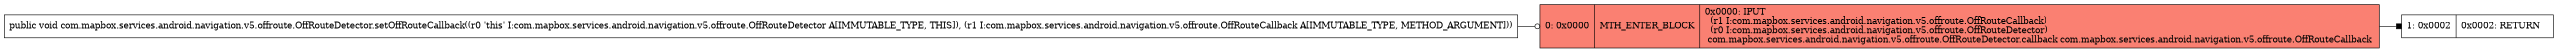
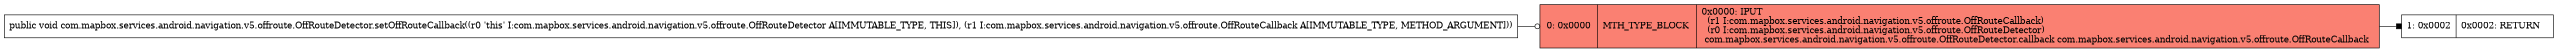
node "0: 0x0000": text "MTH_ENTER_BLOCK" -> "MTH_TYPE_BLOCK"
